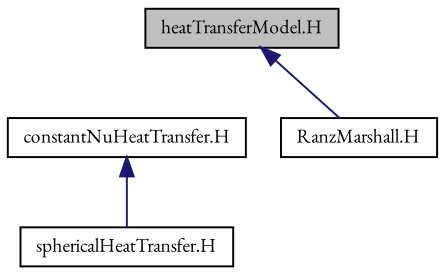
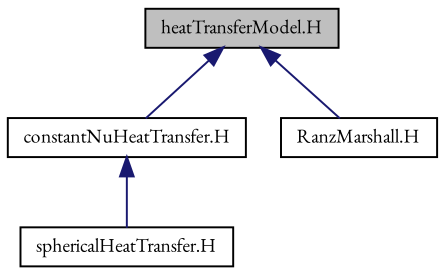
edge "constantNuHeatTransfer.H" -> "heatTransferModel.H": added
